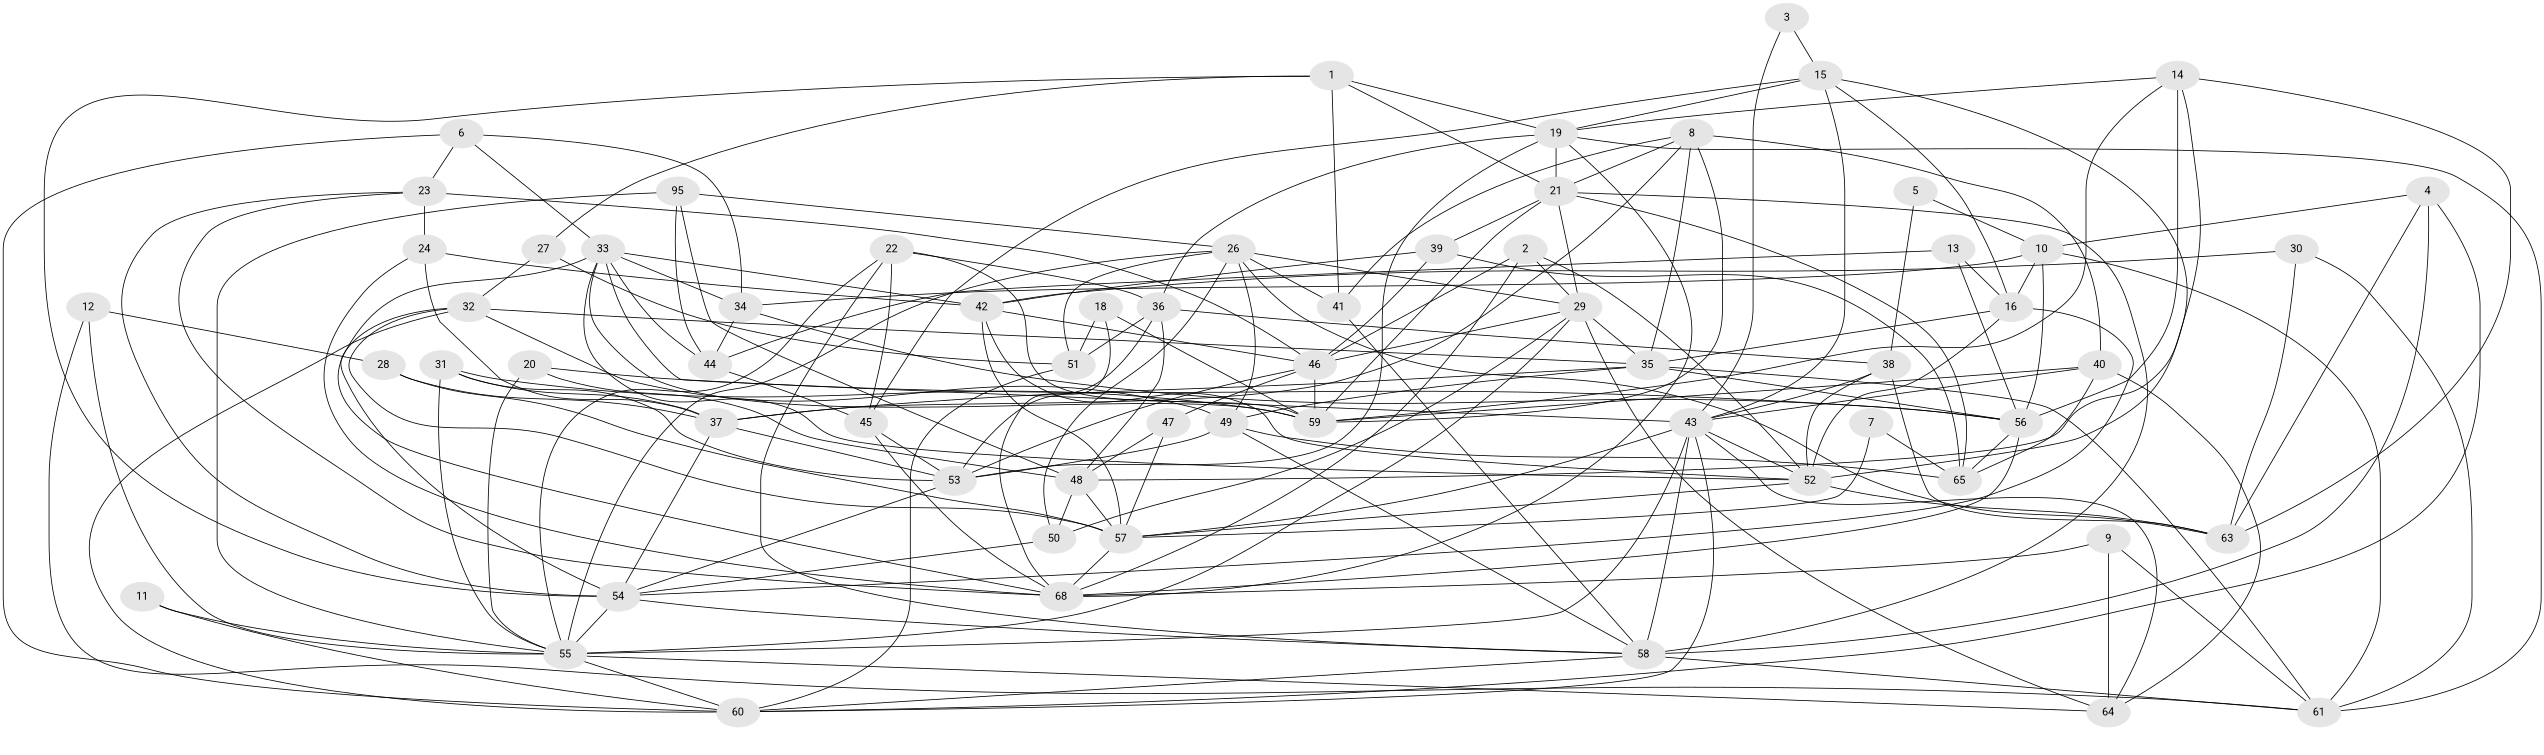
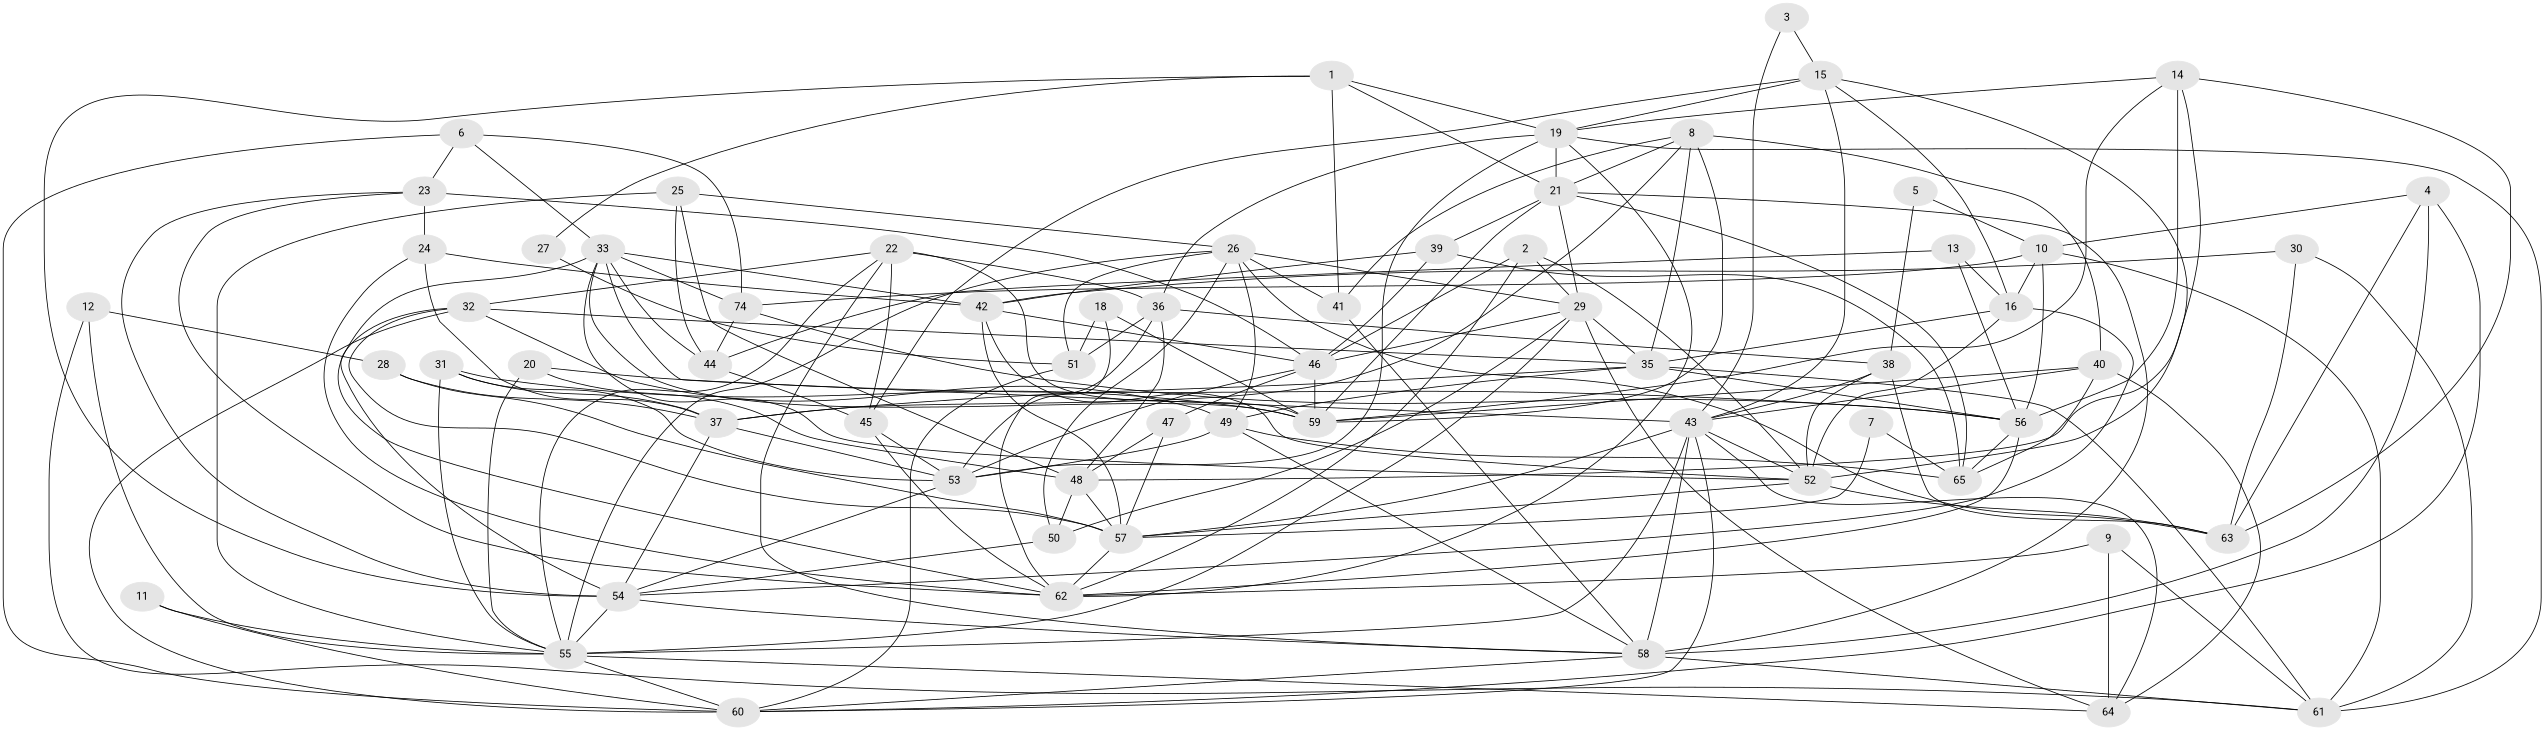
node "95": label "95" -> "25"
edge "27" -- "32": now "22" -- "32"
node "34": label "34" -> "74"
node "68": label "68" -> "62"
